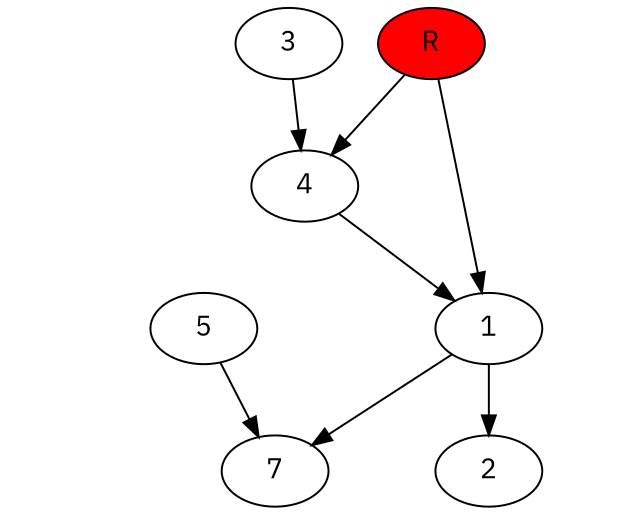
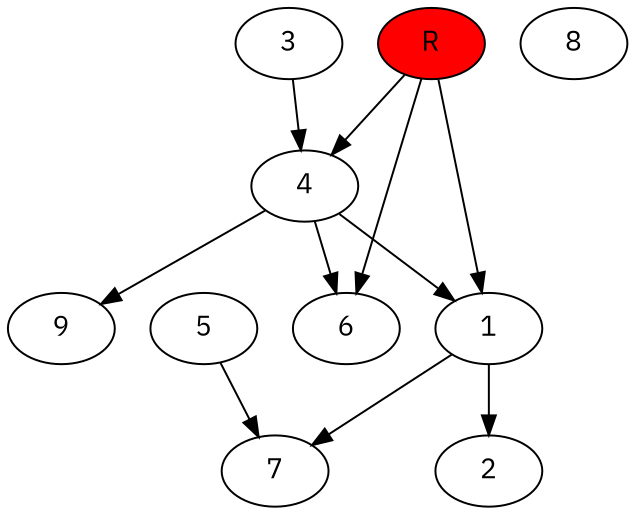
node "8": added
node "9": added
node "6": added
